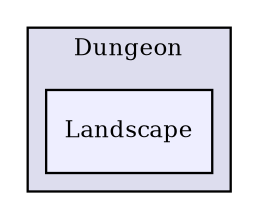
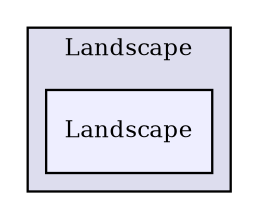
cluster "Dungeon": label "Dungeon" -> "Landscape"
